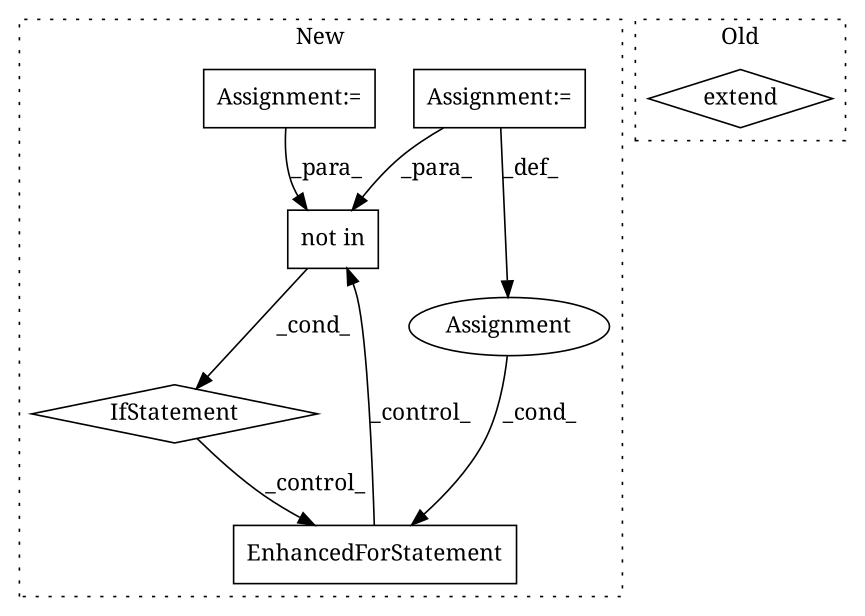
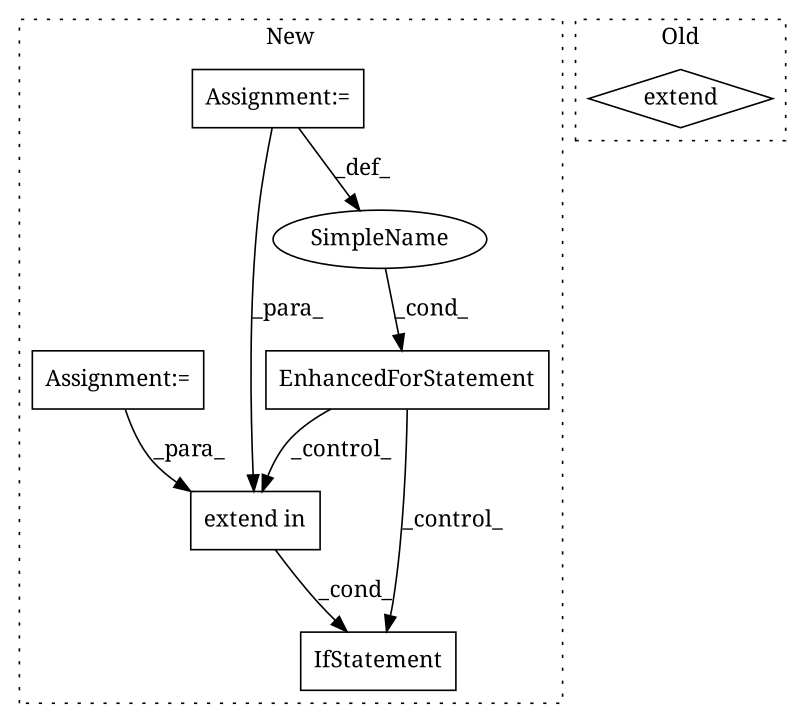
node "not in": label "not in" -> "extend in"
node "Assignment": label "Assignment" -> "SimpleName"
node "IfStatement": shape diamond -> box
edge "IfStatement" -> "EnhancedForStatement": reversed
